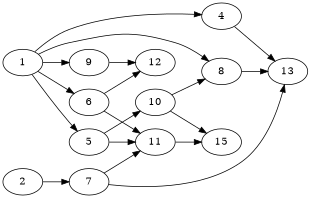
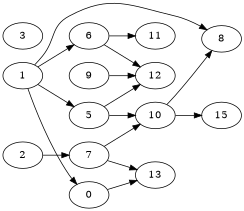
node "4": label "4" -> "0"
node "3": added
edge "1" -> "9": removed
edge "8" -> "13": removed
edge "5" -> "11": now "5" -> "12"
edge "11" -> "15": removed
edge "7" -> "11": now "7" -> "10"
